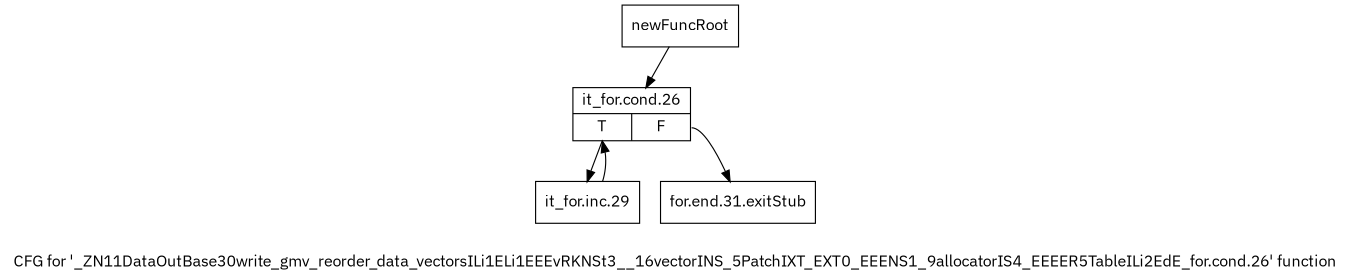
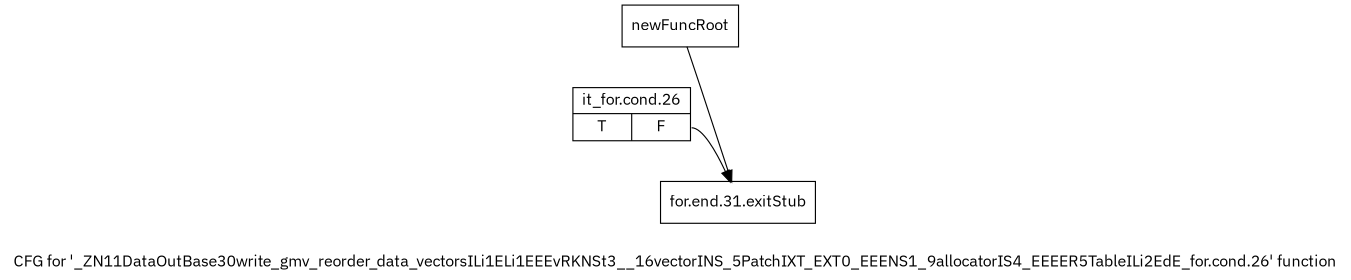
edge "newFuncRoot" -> "it_for.cond.26": now "newFuncRoot" -> "for.end.31.exitStub"
node "it_for.inc.29": removed
